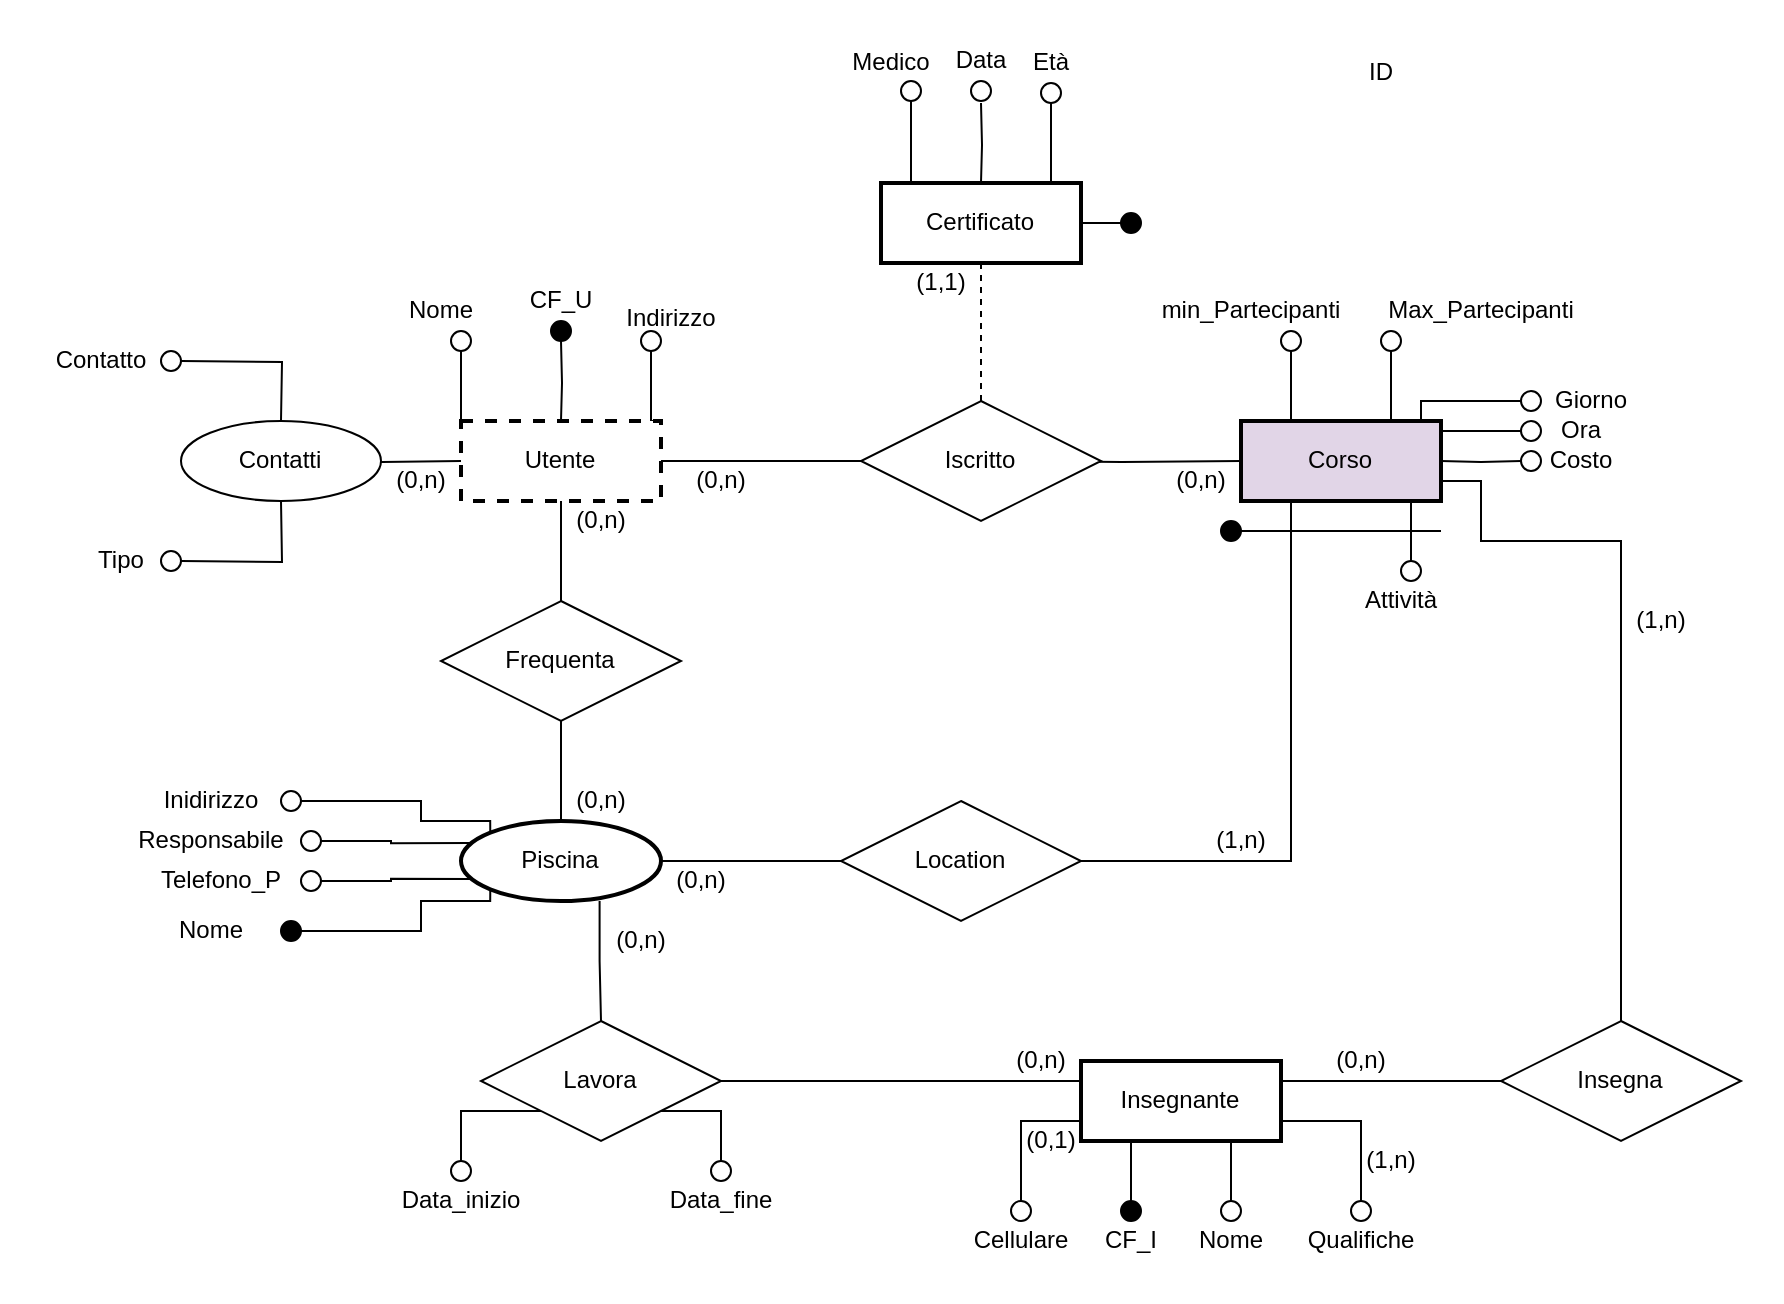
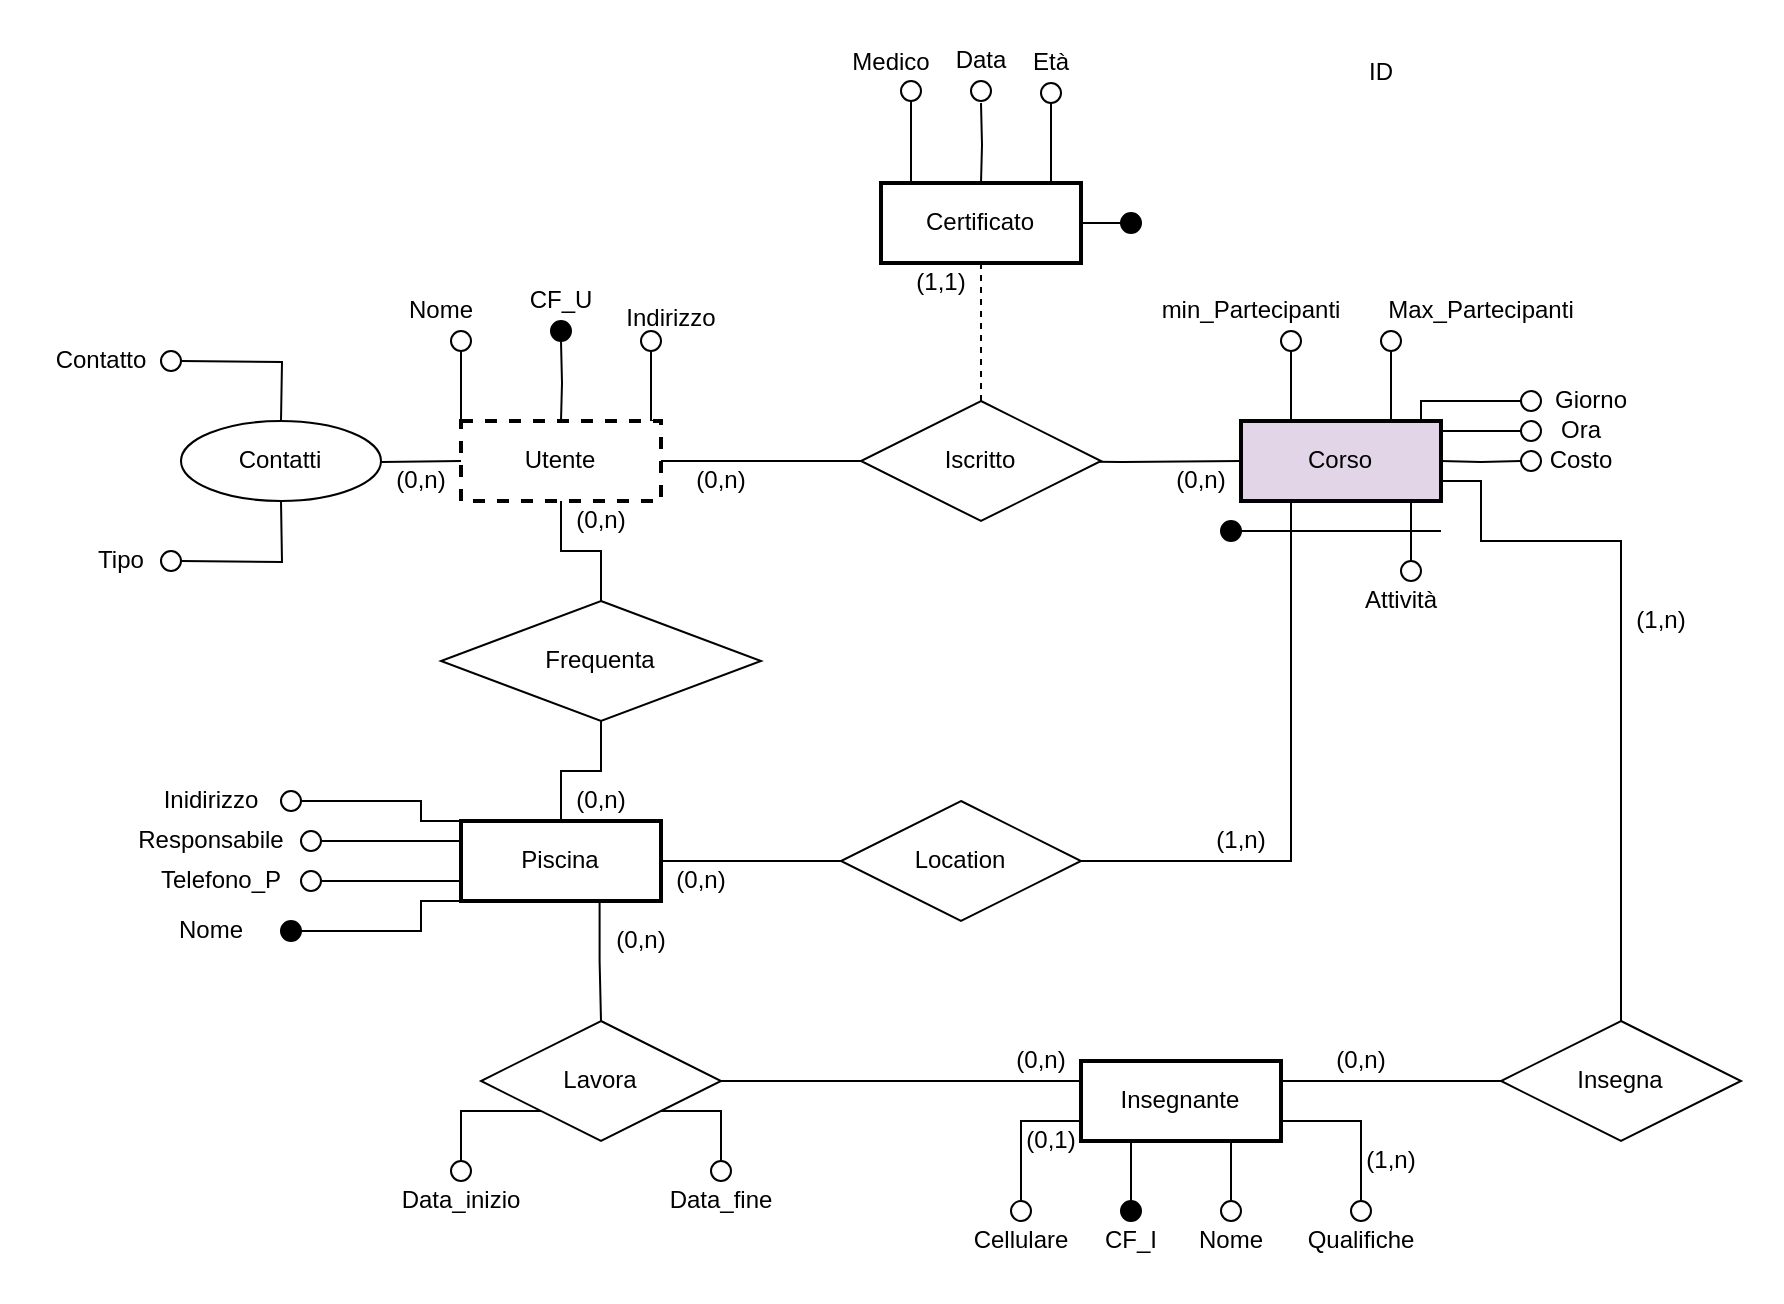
node "Frequenta": size 240x120 -> 320x120
node "Piscina": shape ellipse -> rectangle
